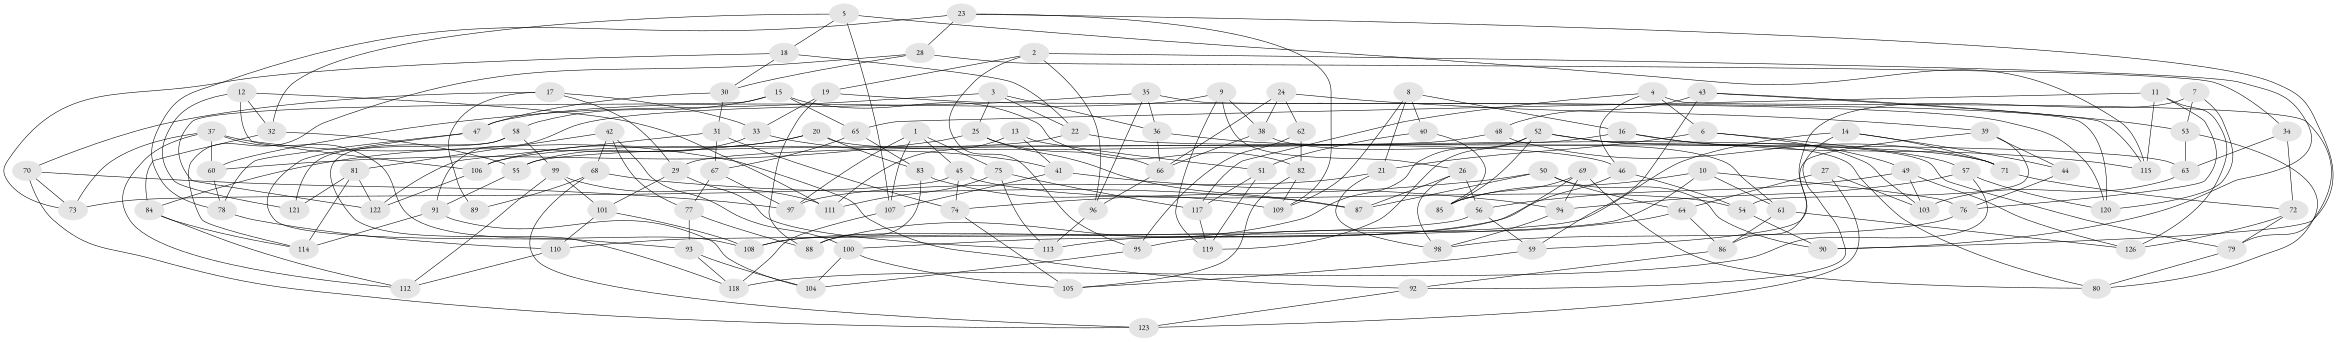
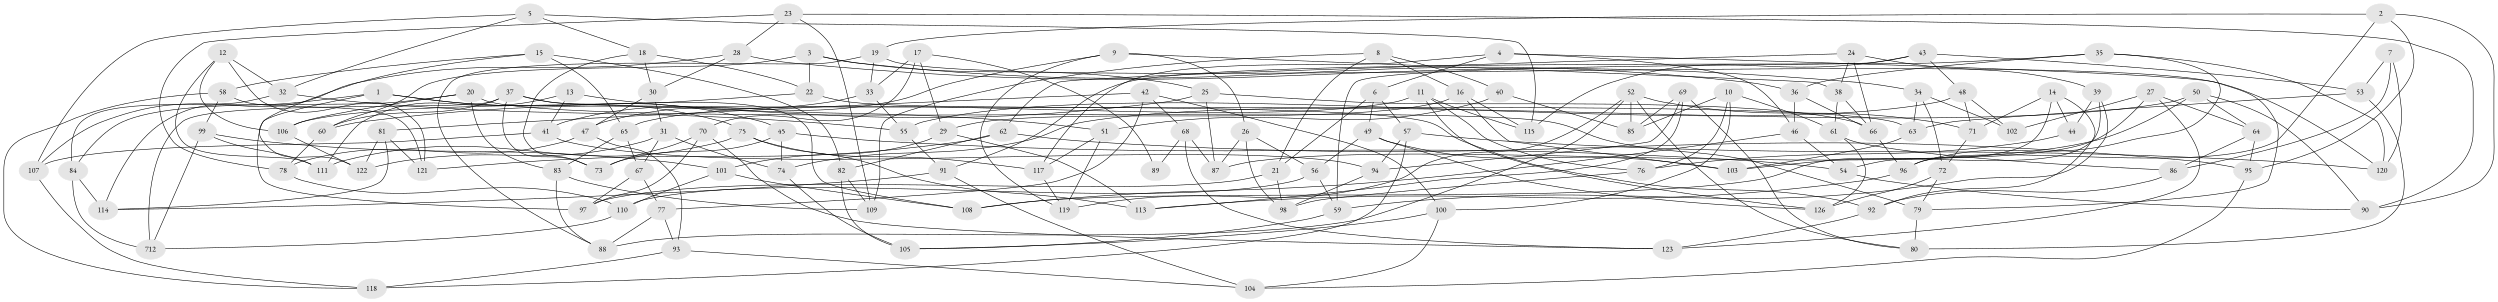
node "102": added
edge "62" -- "121": added
node "112": label "112" -> "712"
